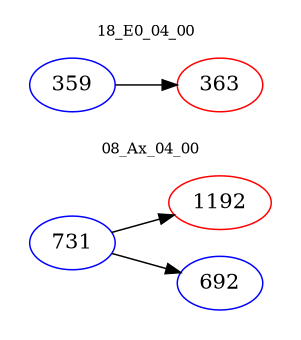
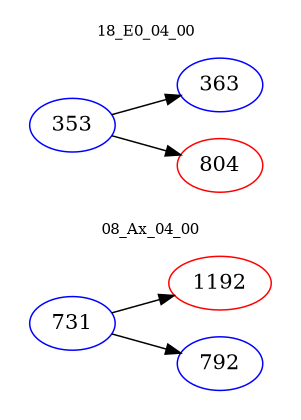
node "359": label "359" -> "353"
node "363": color red -> blue
node "804": added
node "692": label "692" -> "792"
